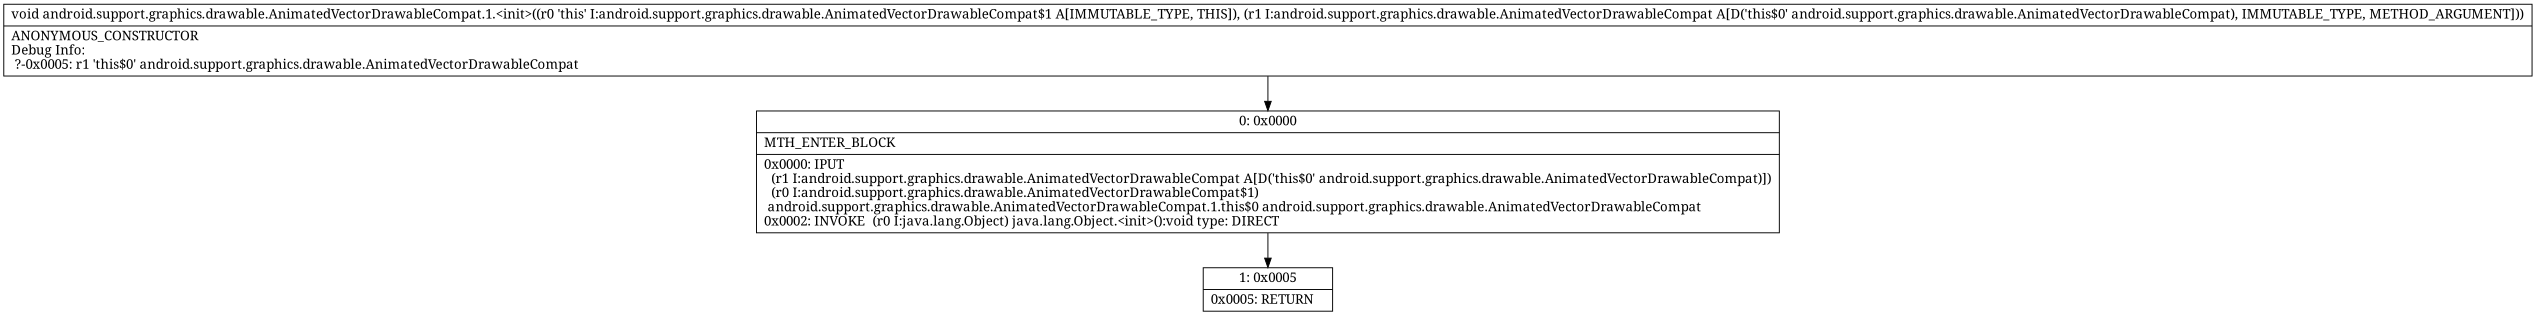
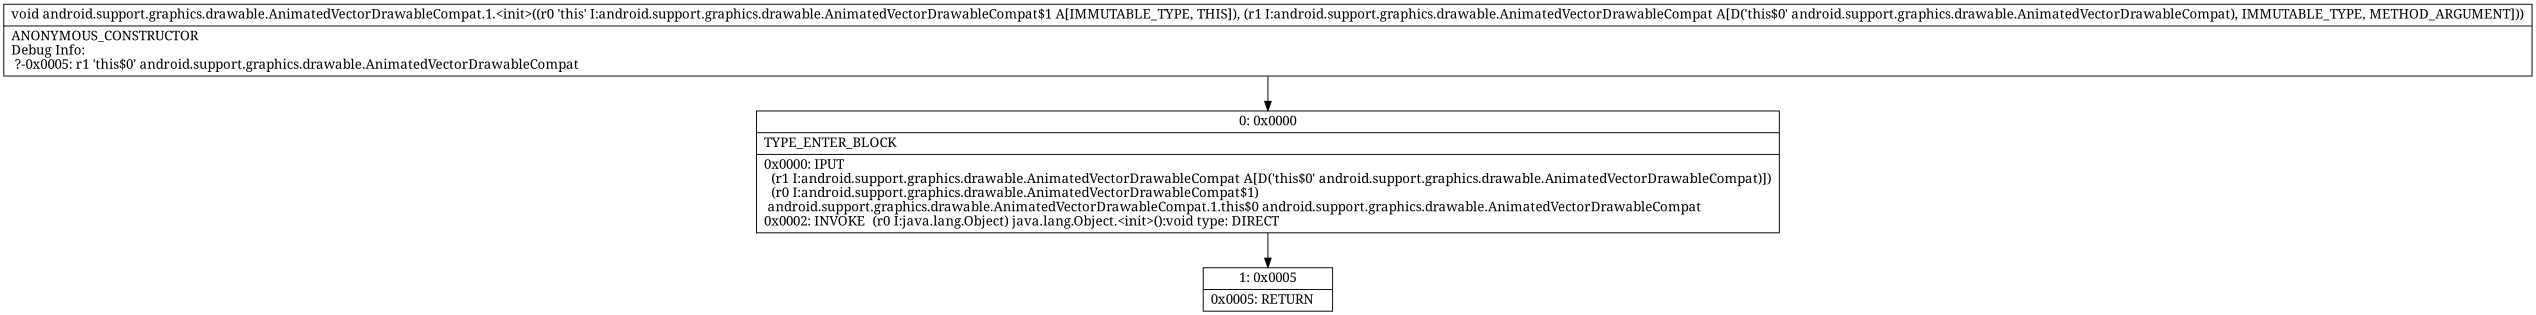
node "0: 0x0000": text "MTH_ENTER_BLOCK" -> "TYPE_ENTER_BLOCK"
